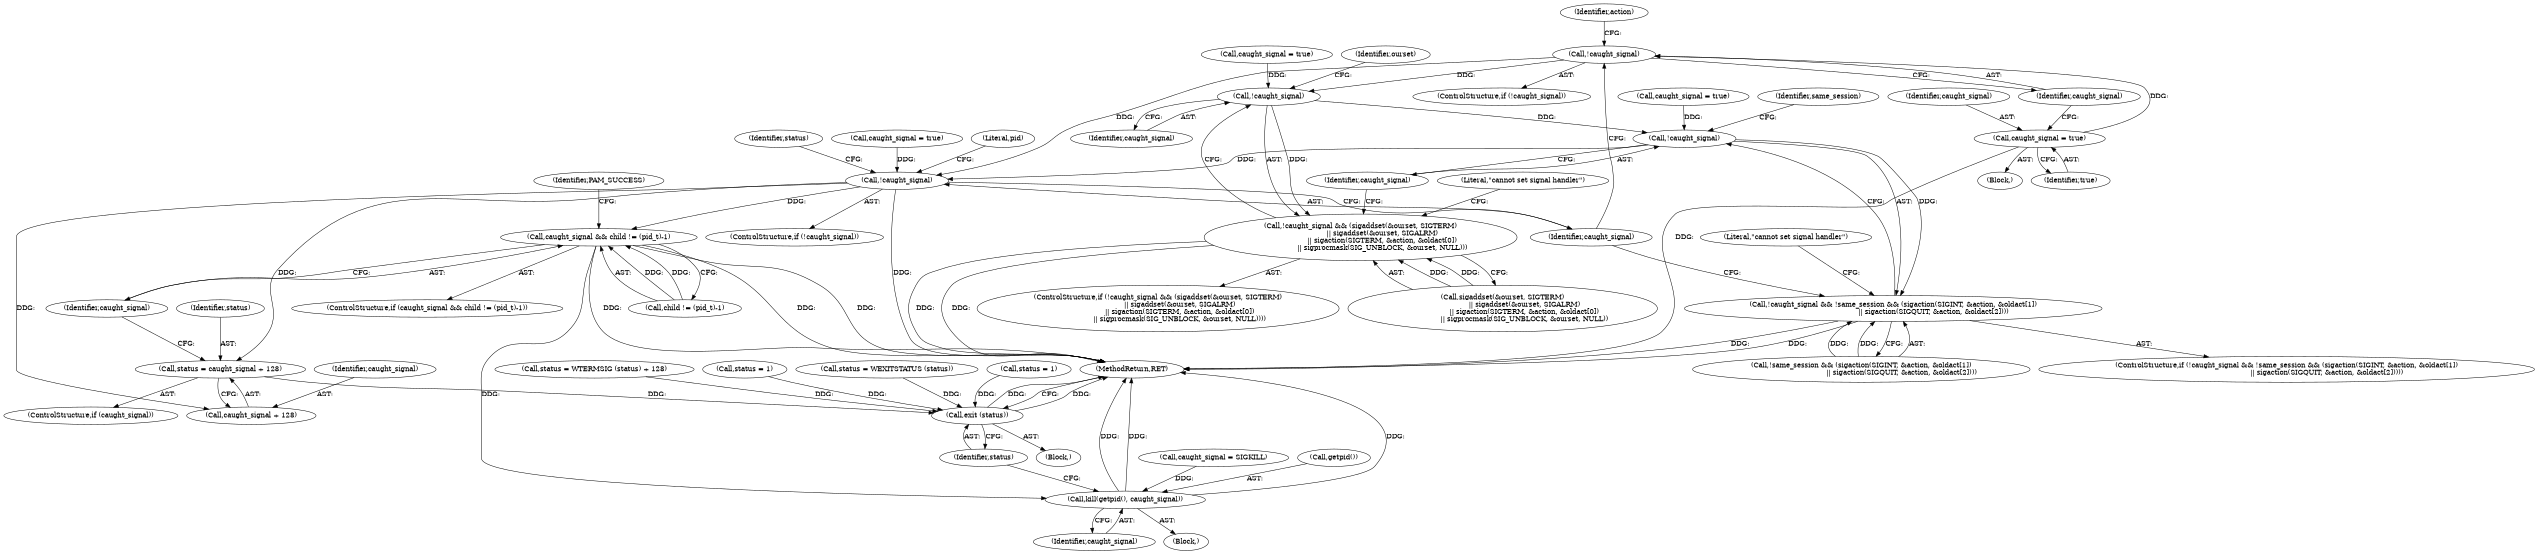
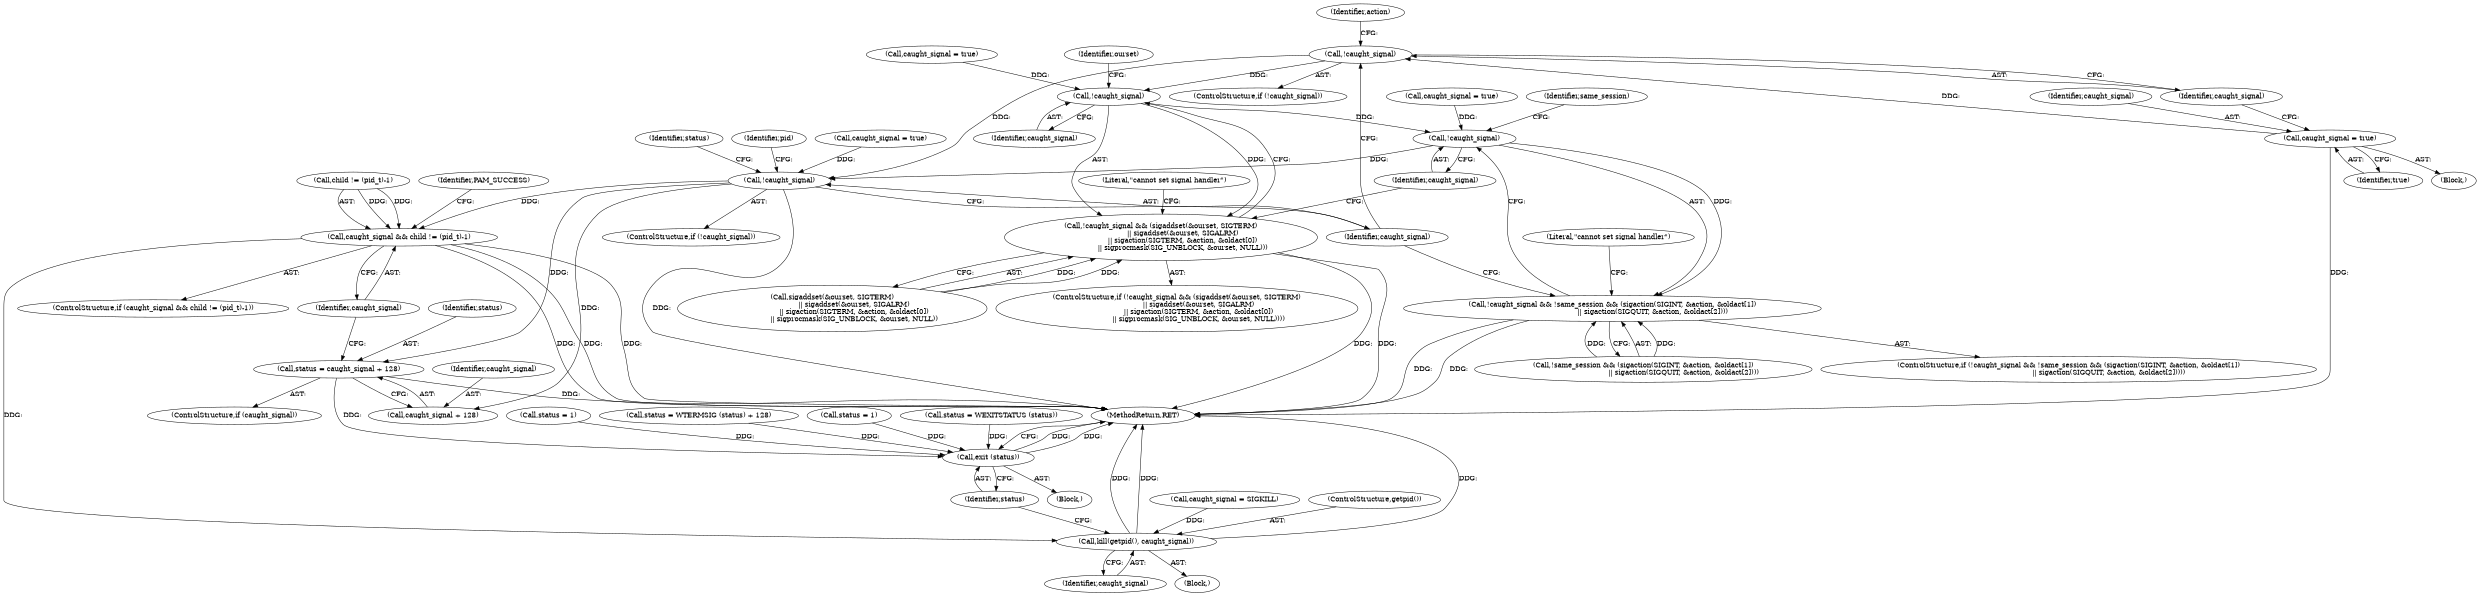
node "(Literal,pid)": label "(Literal,pid)" -> "(Identifier,pid)"
edge "(Call,caught_signal && child != (pid_t)-1)" -> "(Call,child != (pid_t)-1)": removed, label "CFG:"
edge "(Call,status = caught_signal + 128)" -> "(MethodReturn,RET)": added, label "DDG:"
node "(Call,getpid())": label "(Call,getpid())" -> "(ControlStructure,getpid())"
